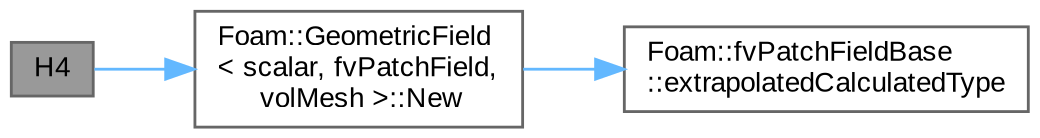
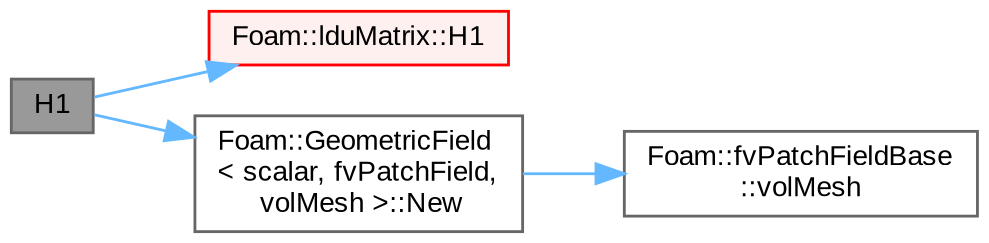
node "Foam::lduMatrix::H1": added
node "H4": label "H4" -> "H1"
node "Foam::fvPatchFieldBase ::extrapolatedCalculatedType": label "Foam::fvPatchFieldBase ::extrapolatedCalculatedType" -> "Foam::fvPatchFieldBase ::volMesh"
